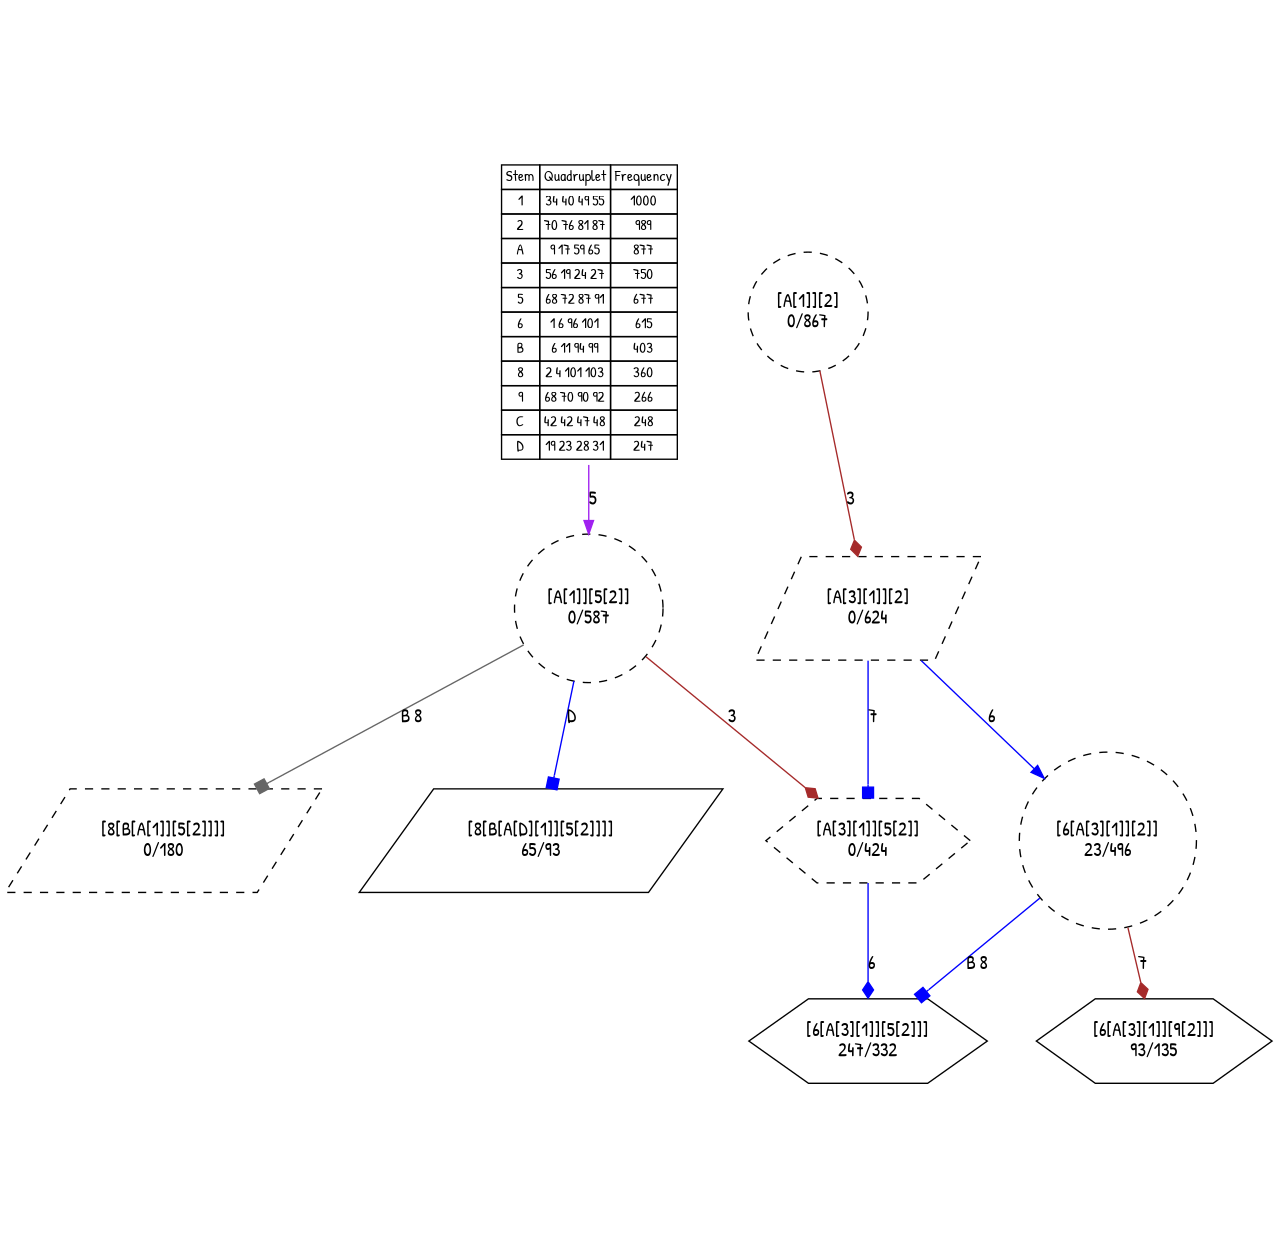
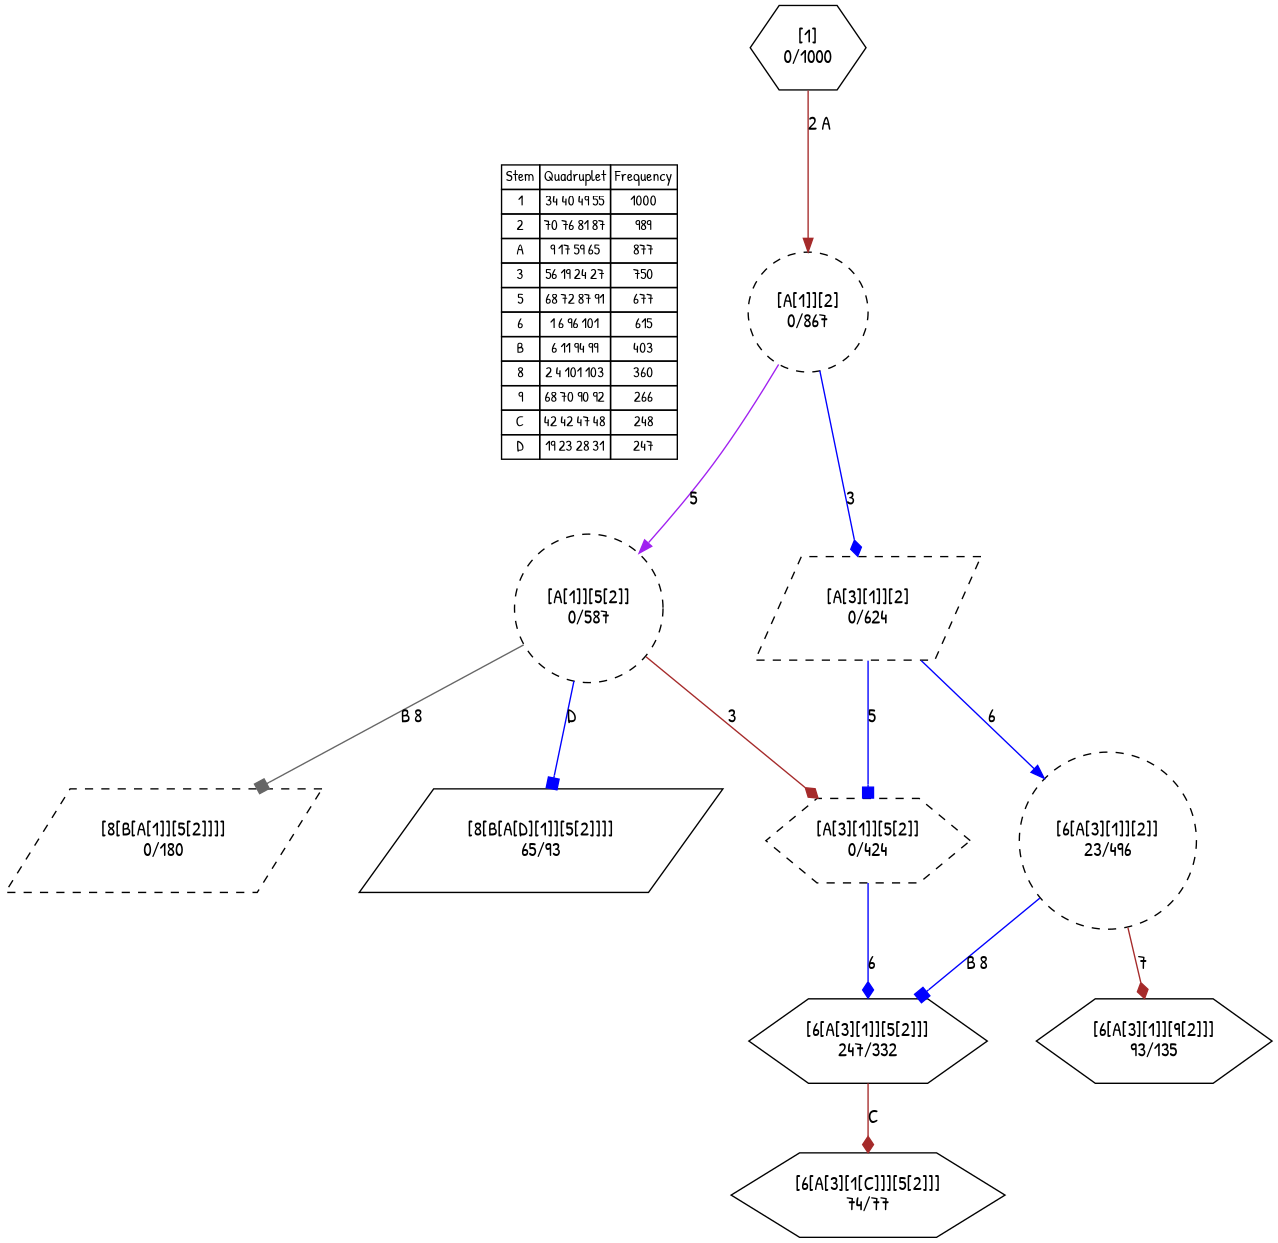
node "[1] 0/1000": added
edge "[A[1]][2] 0/867" -> "[A[3][1]][2] 0/624": color brown -> blue
edge "Stem" -> "[A[1]][5[2]] 0/587": now "[A[1]][2] 0/867" -> "[A[1]][5[2]] 0/587"
edge "[A[3][1]][2] 0/624" -> "[A[3][1]][5[2]] 0/424": label "7 " -> "5 "
node "[6[A[3][1[C]]][5[2]]] 74/77": added
